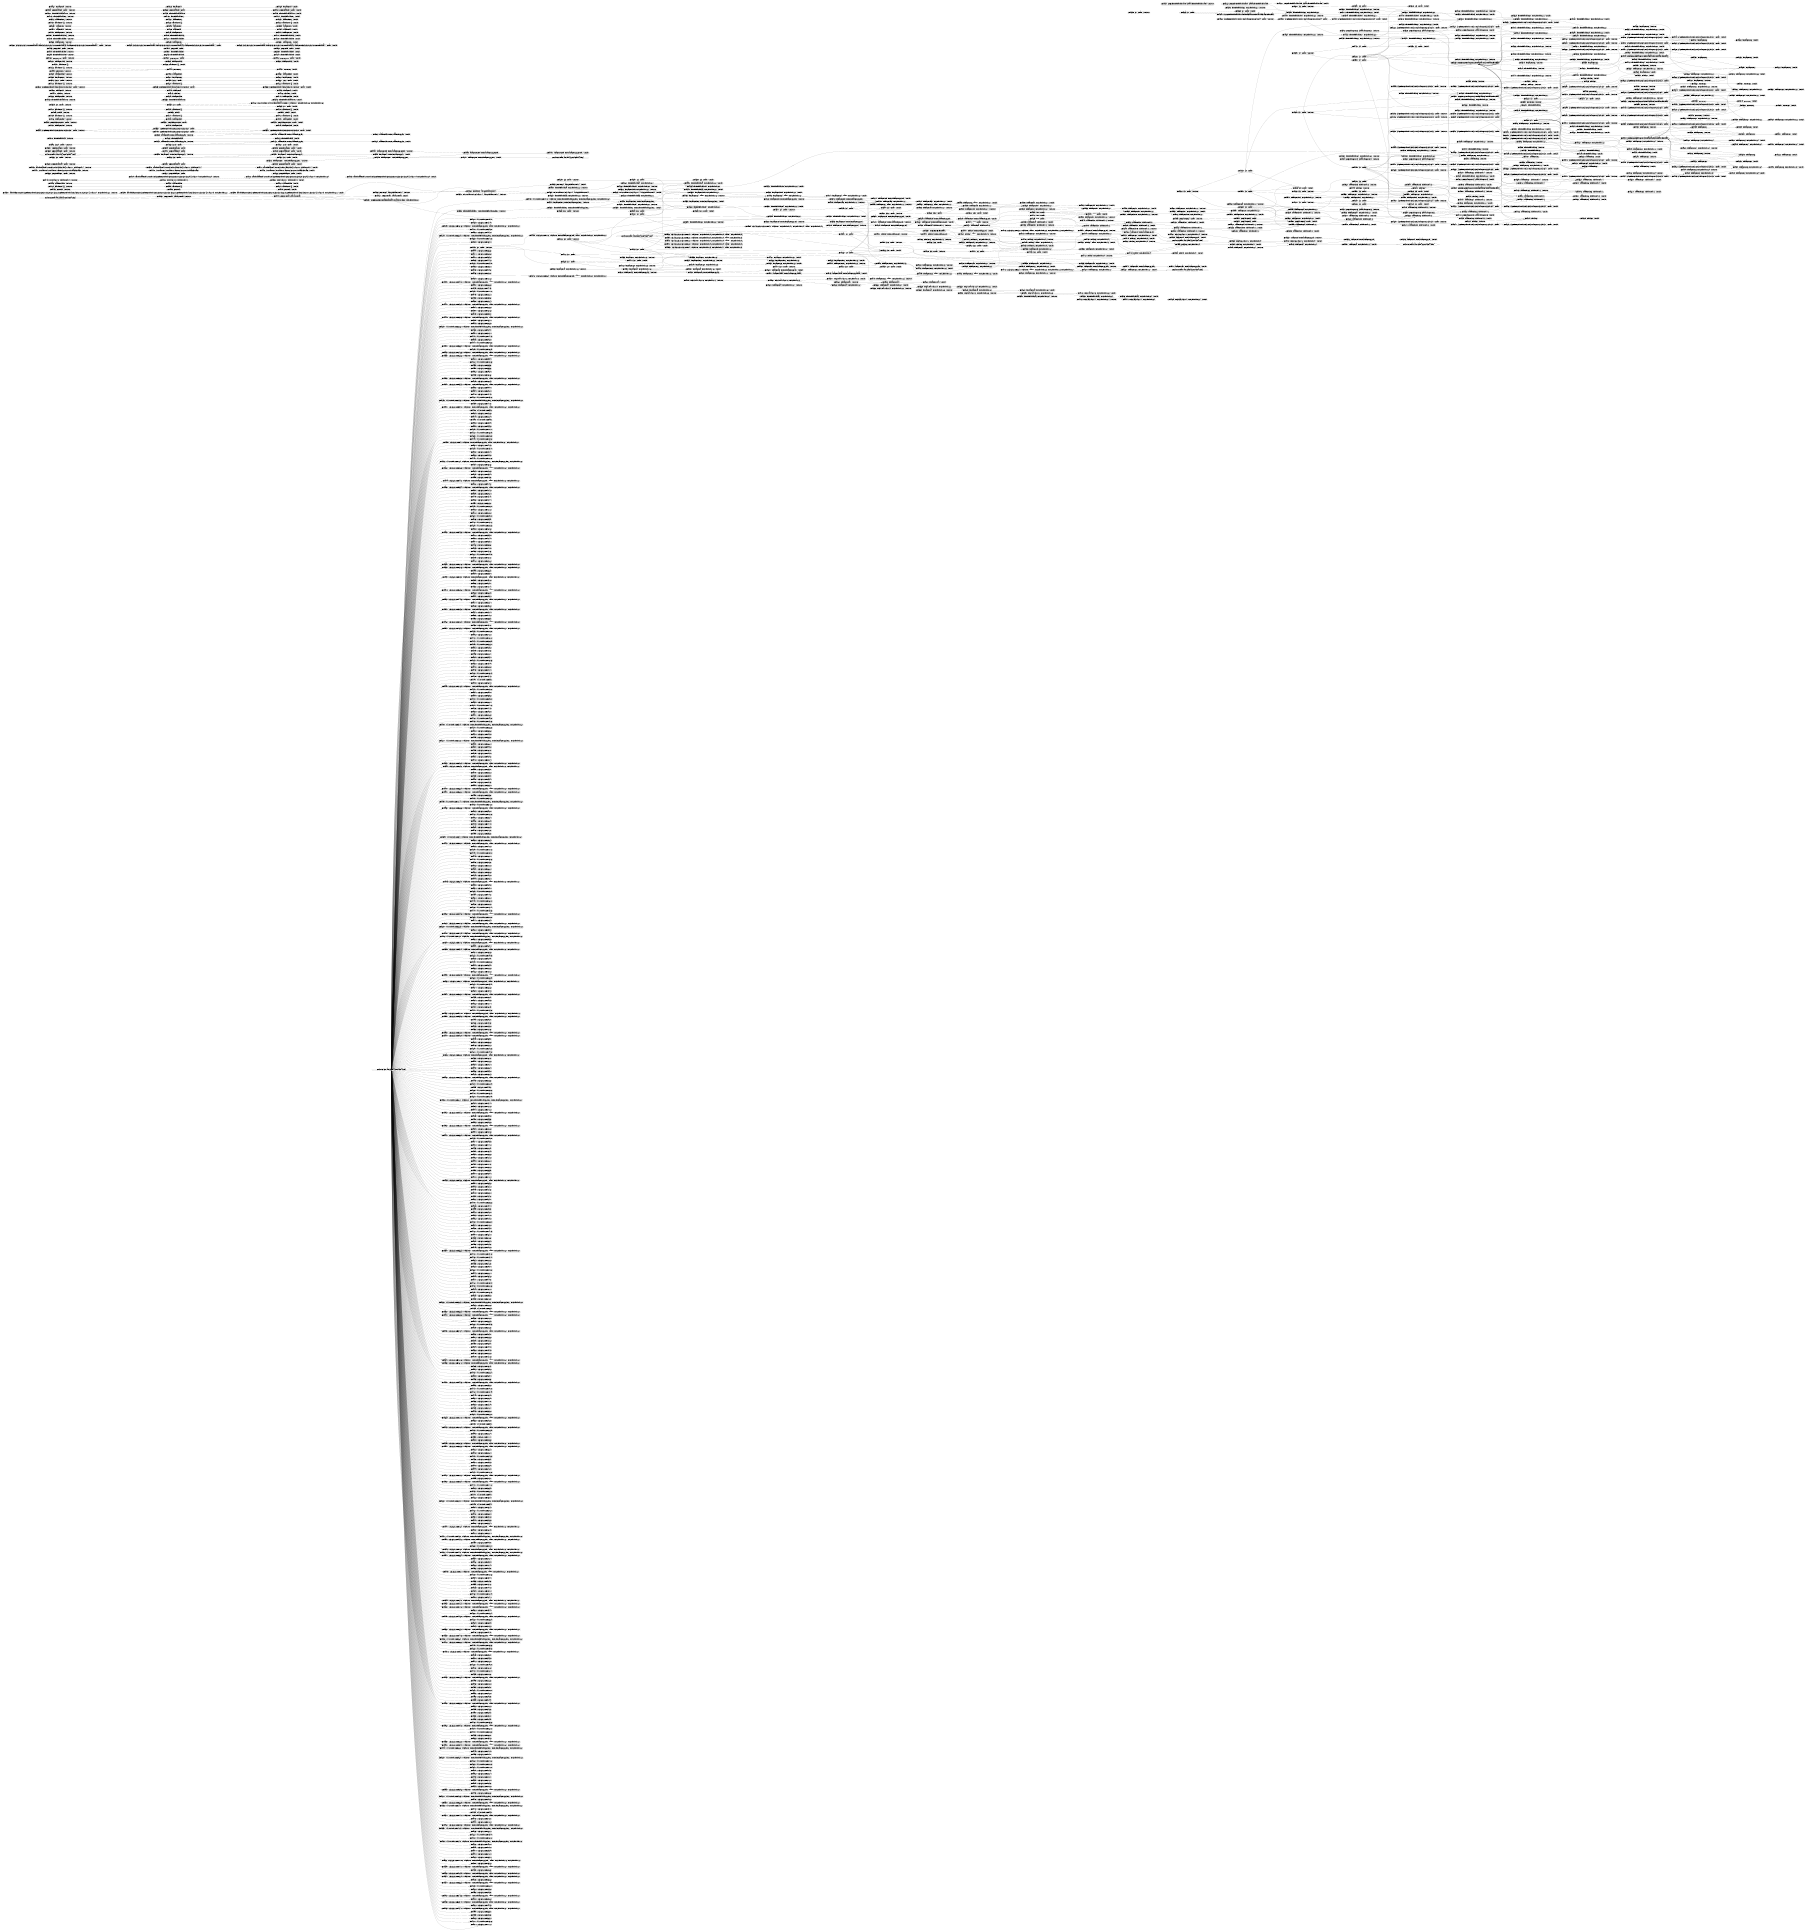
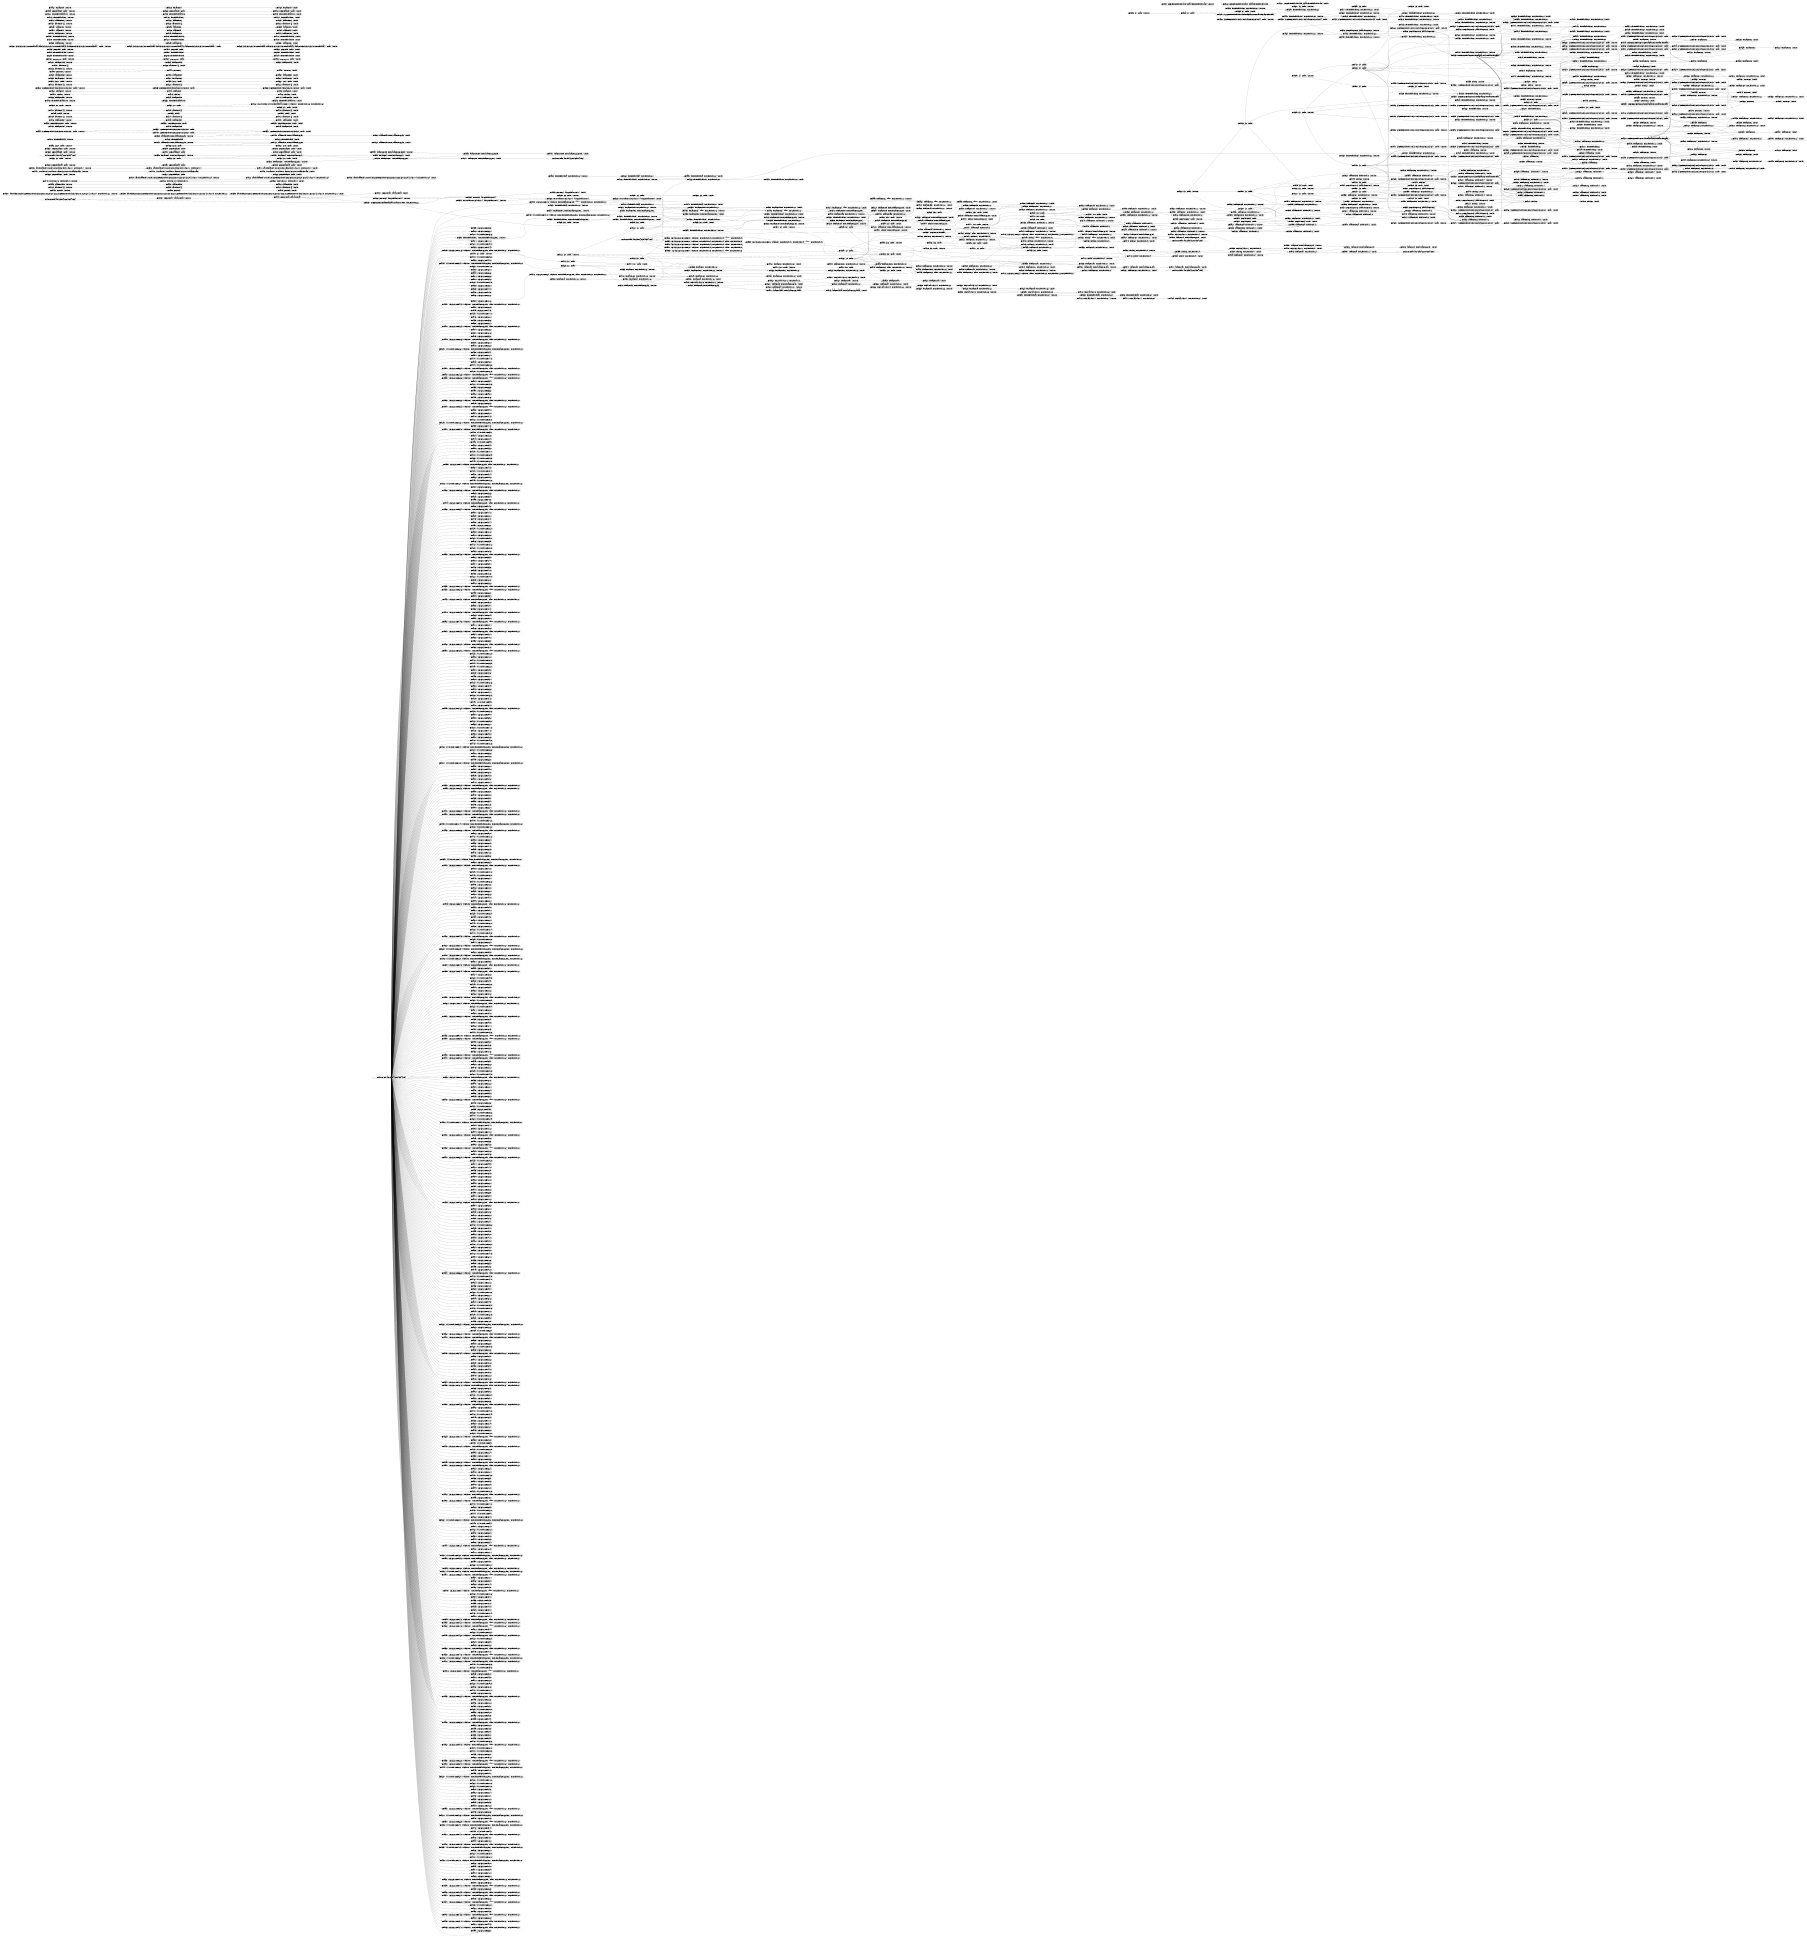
node "CE0x4fa3810": removed
